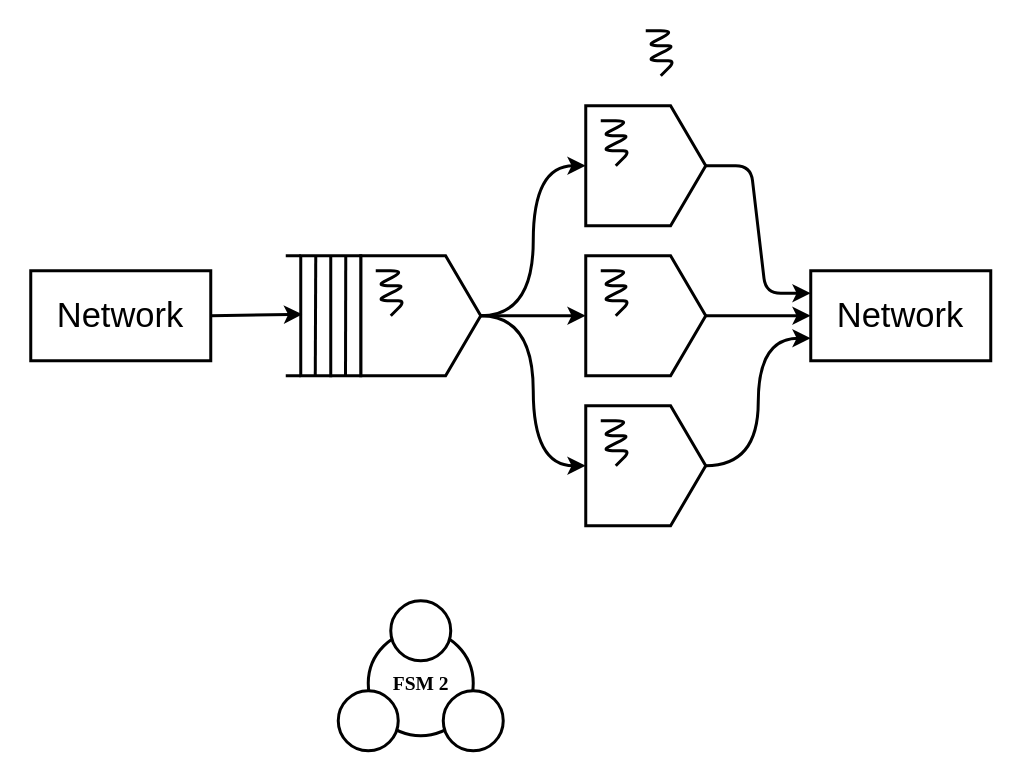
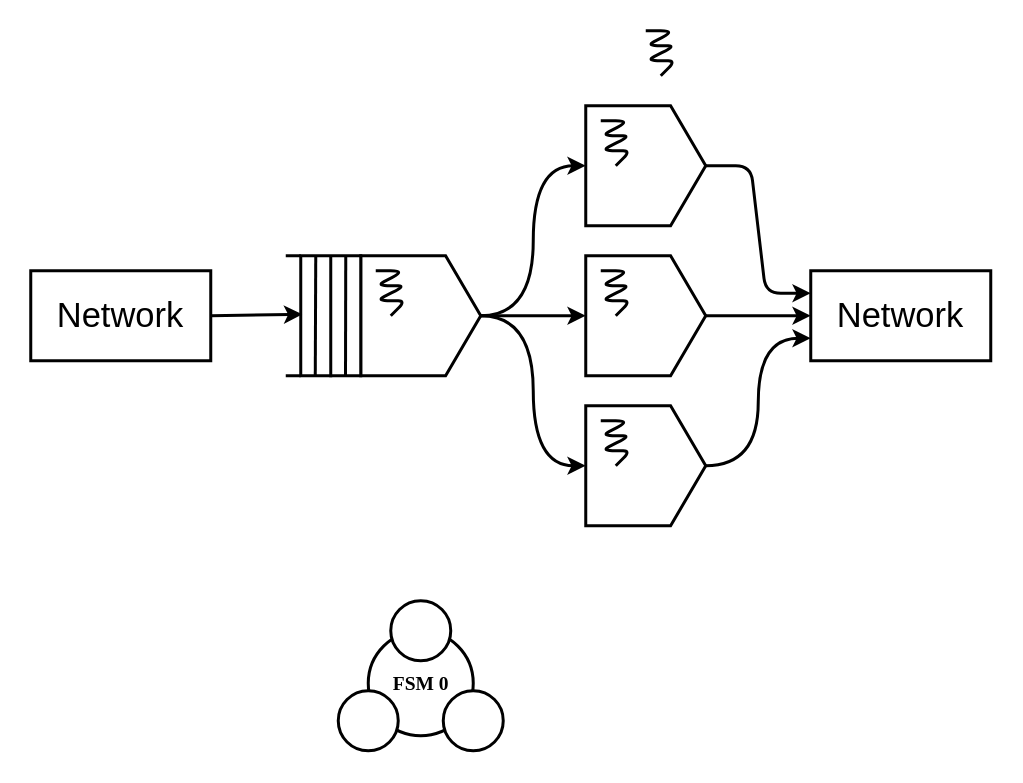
node "FSM 2": label "FSM 2" -> "FSM 0"
